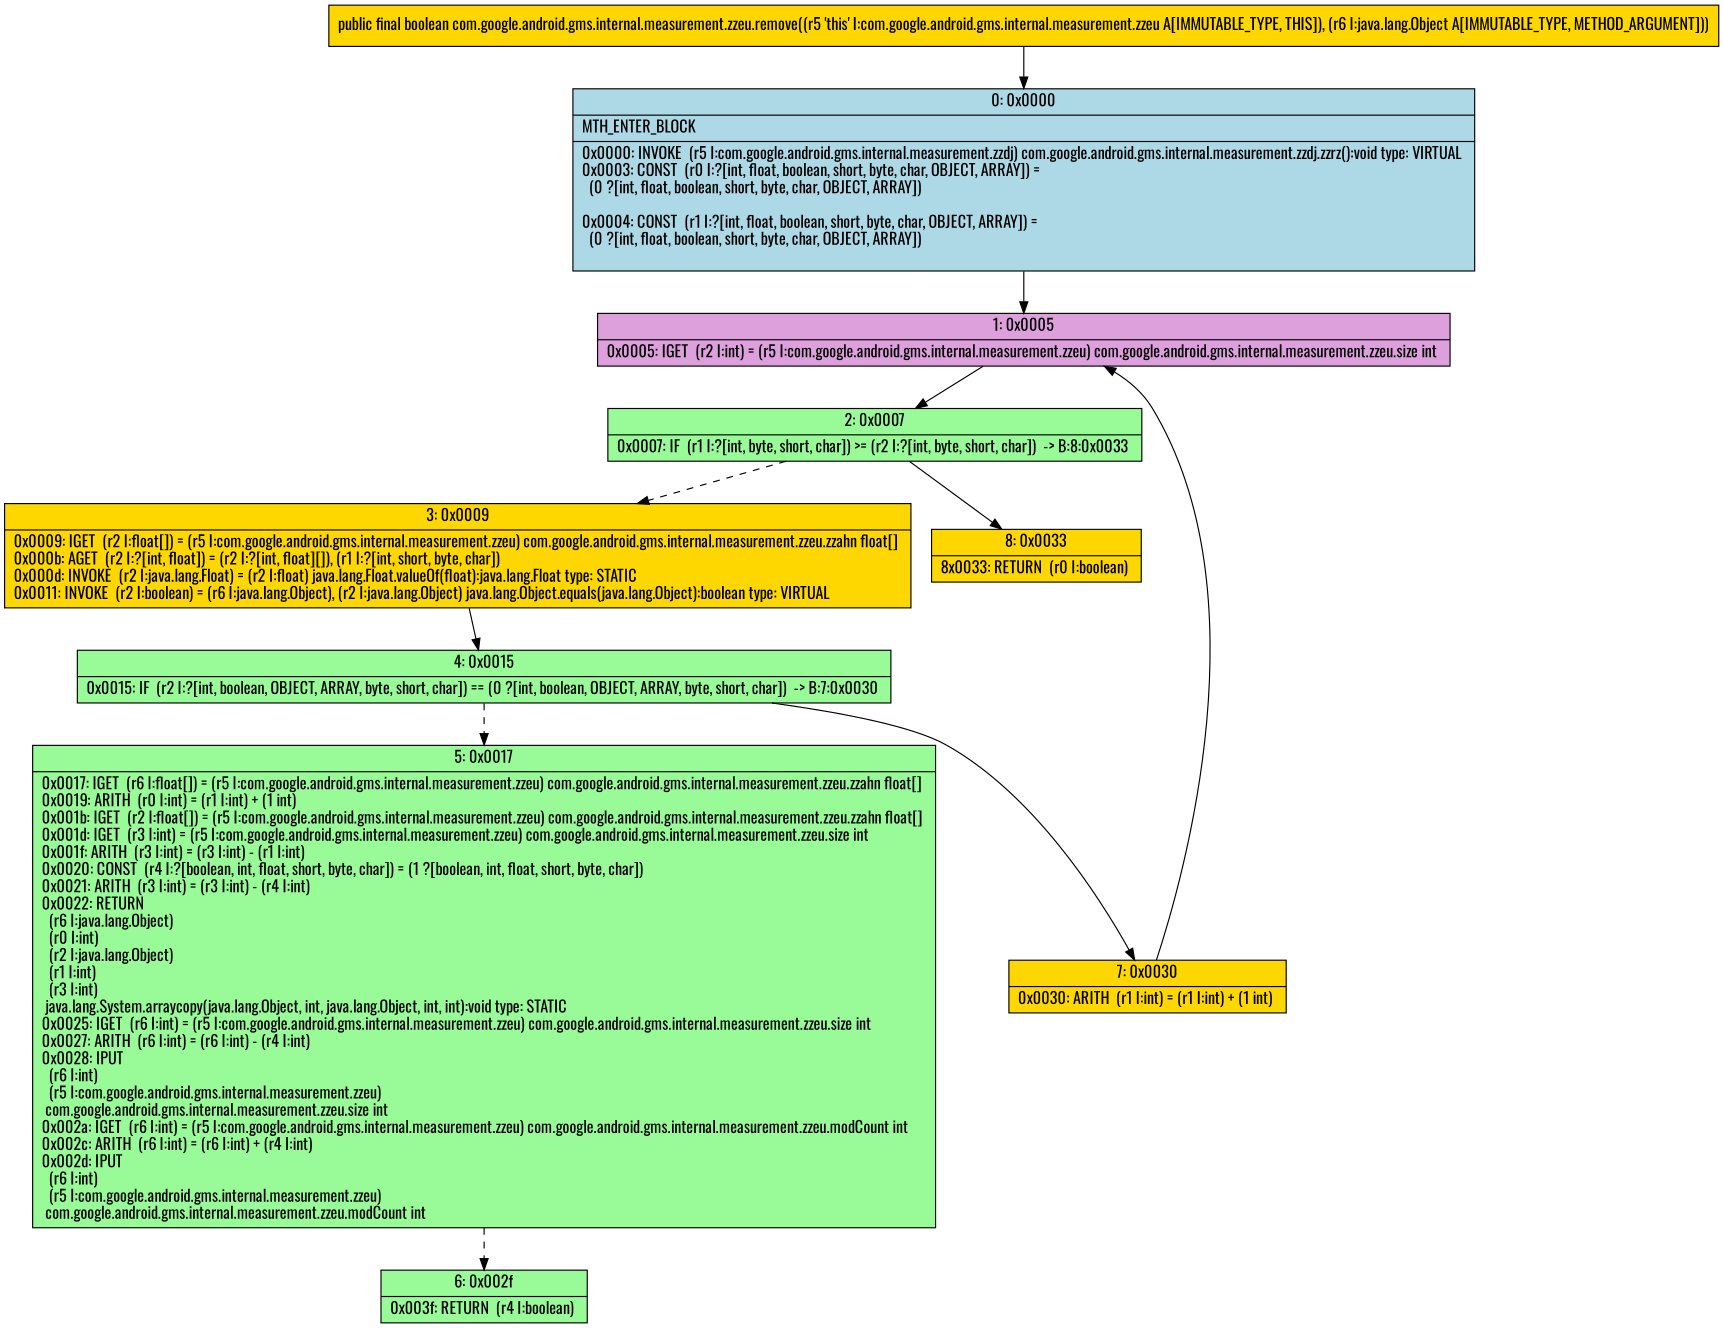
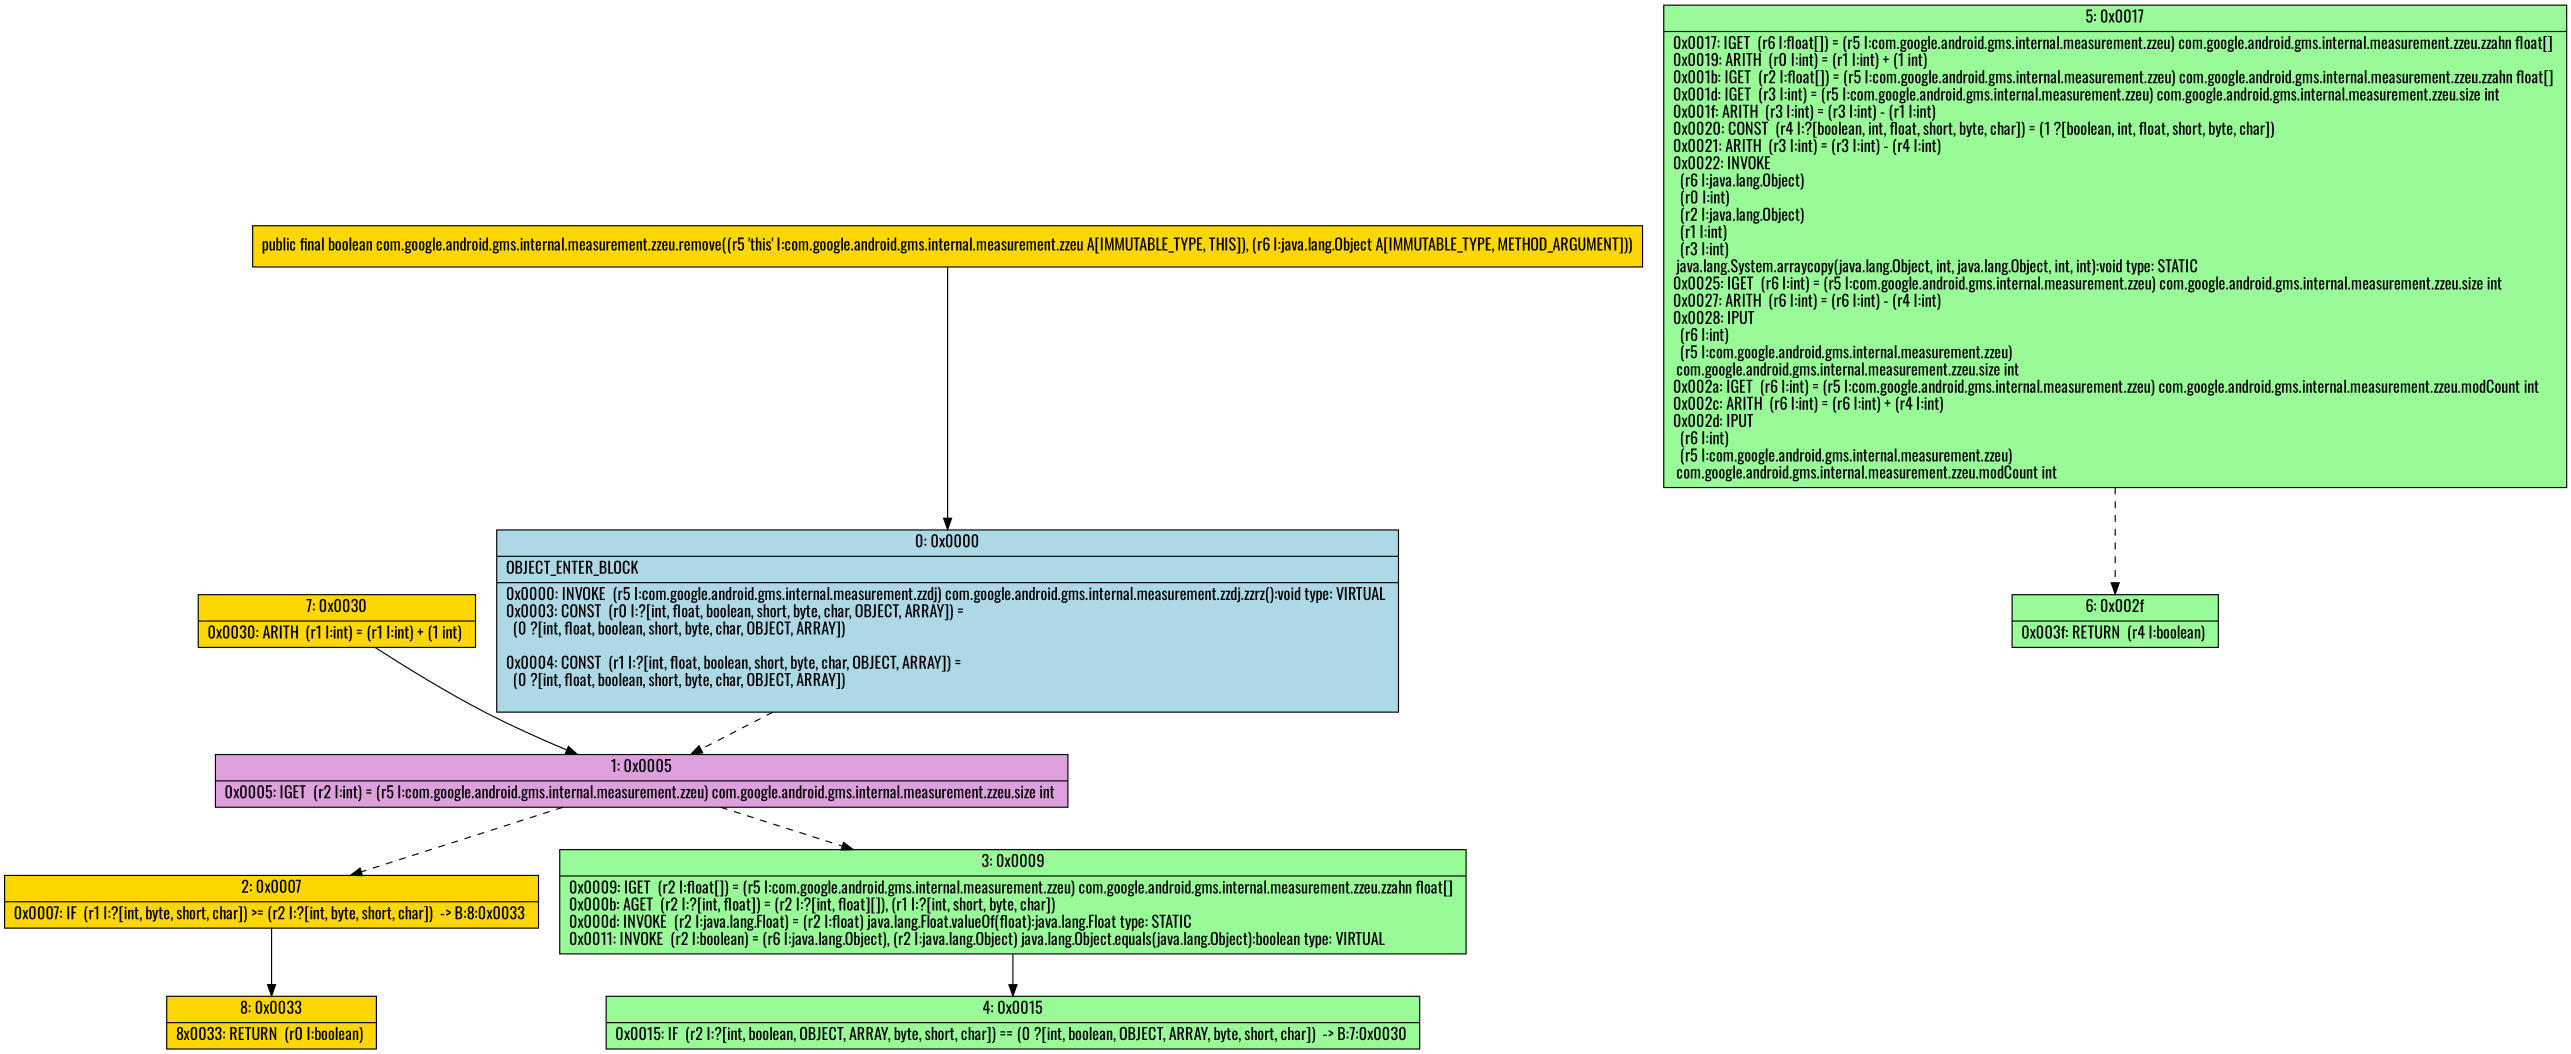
node "0: 0x0000": text "MTH_ENTER_BLOCK" -> "OBJECT_ENTER_BLOCK"
edge "0: 0x0000" -> "1: 0x0005": style solid -> dashed
edge "1: 0x0005" -> "2: 0x0007": style solid -> dashed
node "2: 0x0007": fillcolor palegreen -> gold
edge "2: 0x0007" -> "3: 0x0009": now "1: 0x0005" -> "3: 0x0009"
node "3: 0x0009": fillcolor gold -> palegreen
edge "4: 0x0015" -> "5: 0x0017": removed
edge "4: 0x0015" -> "7: 0x0030": removed
node "5: 0x0017": text "0x0022: RETURN" -> "0x0022: INVOKE"
